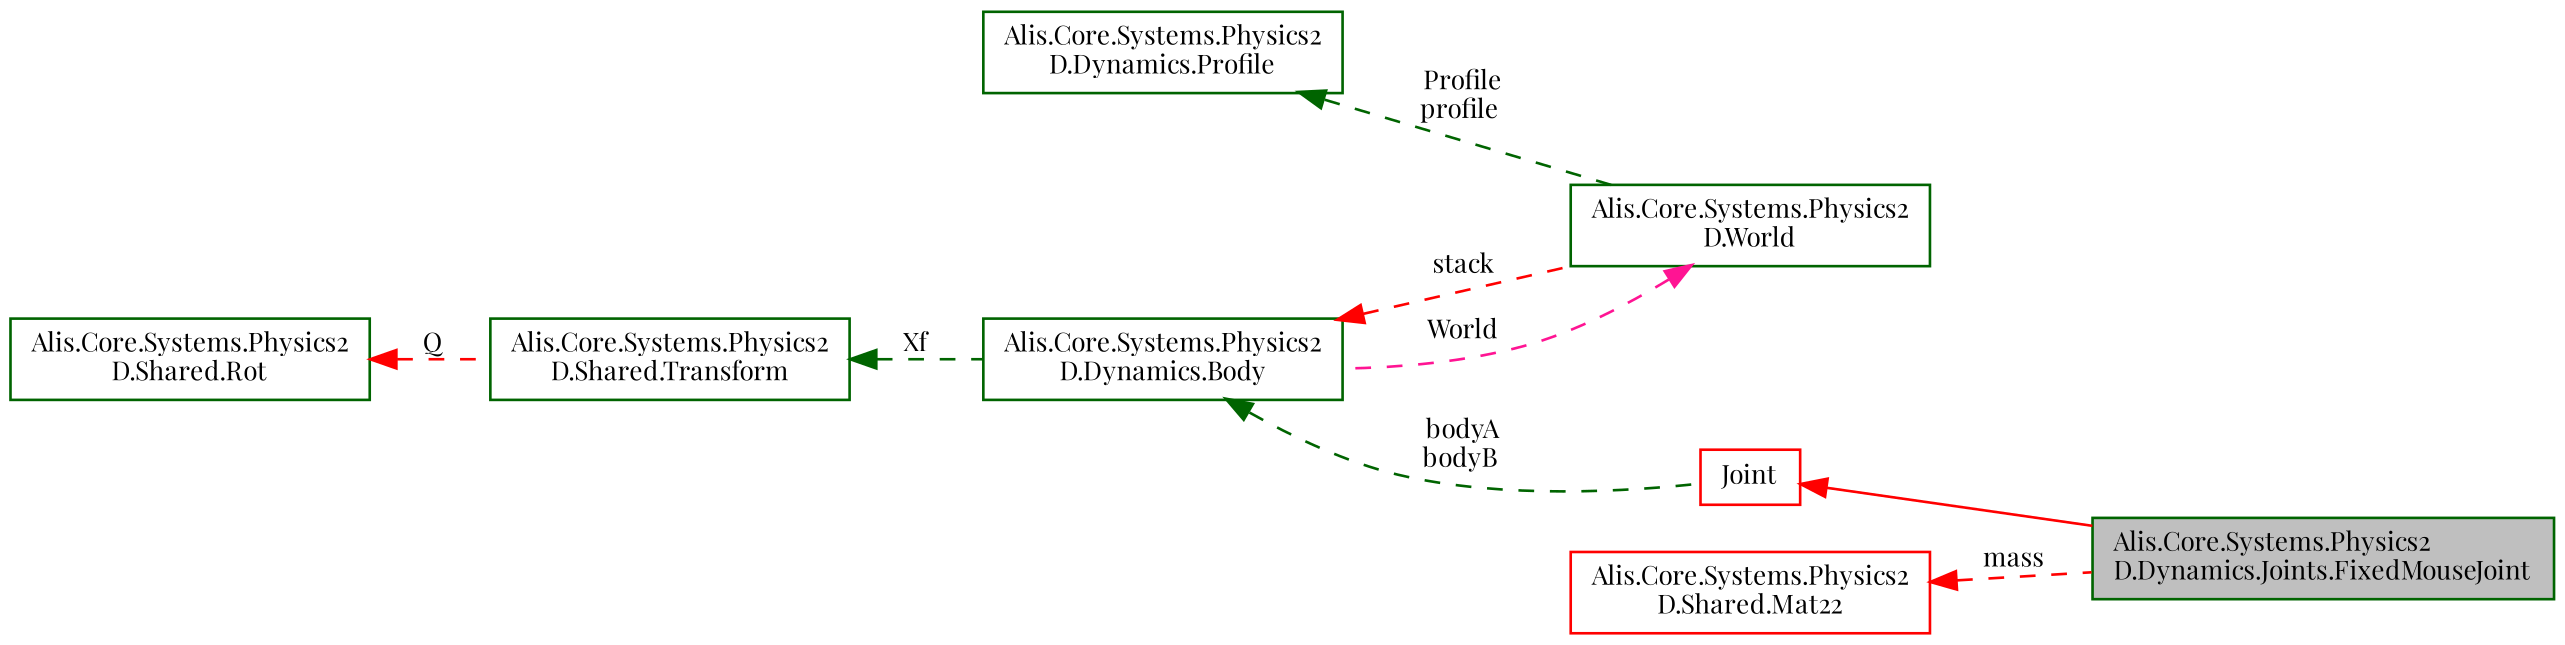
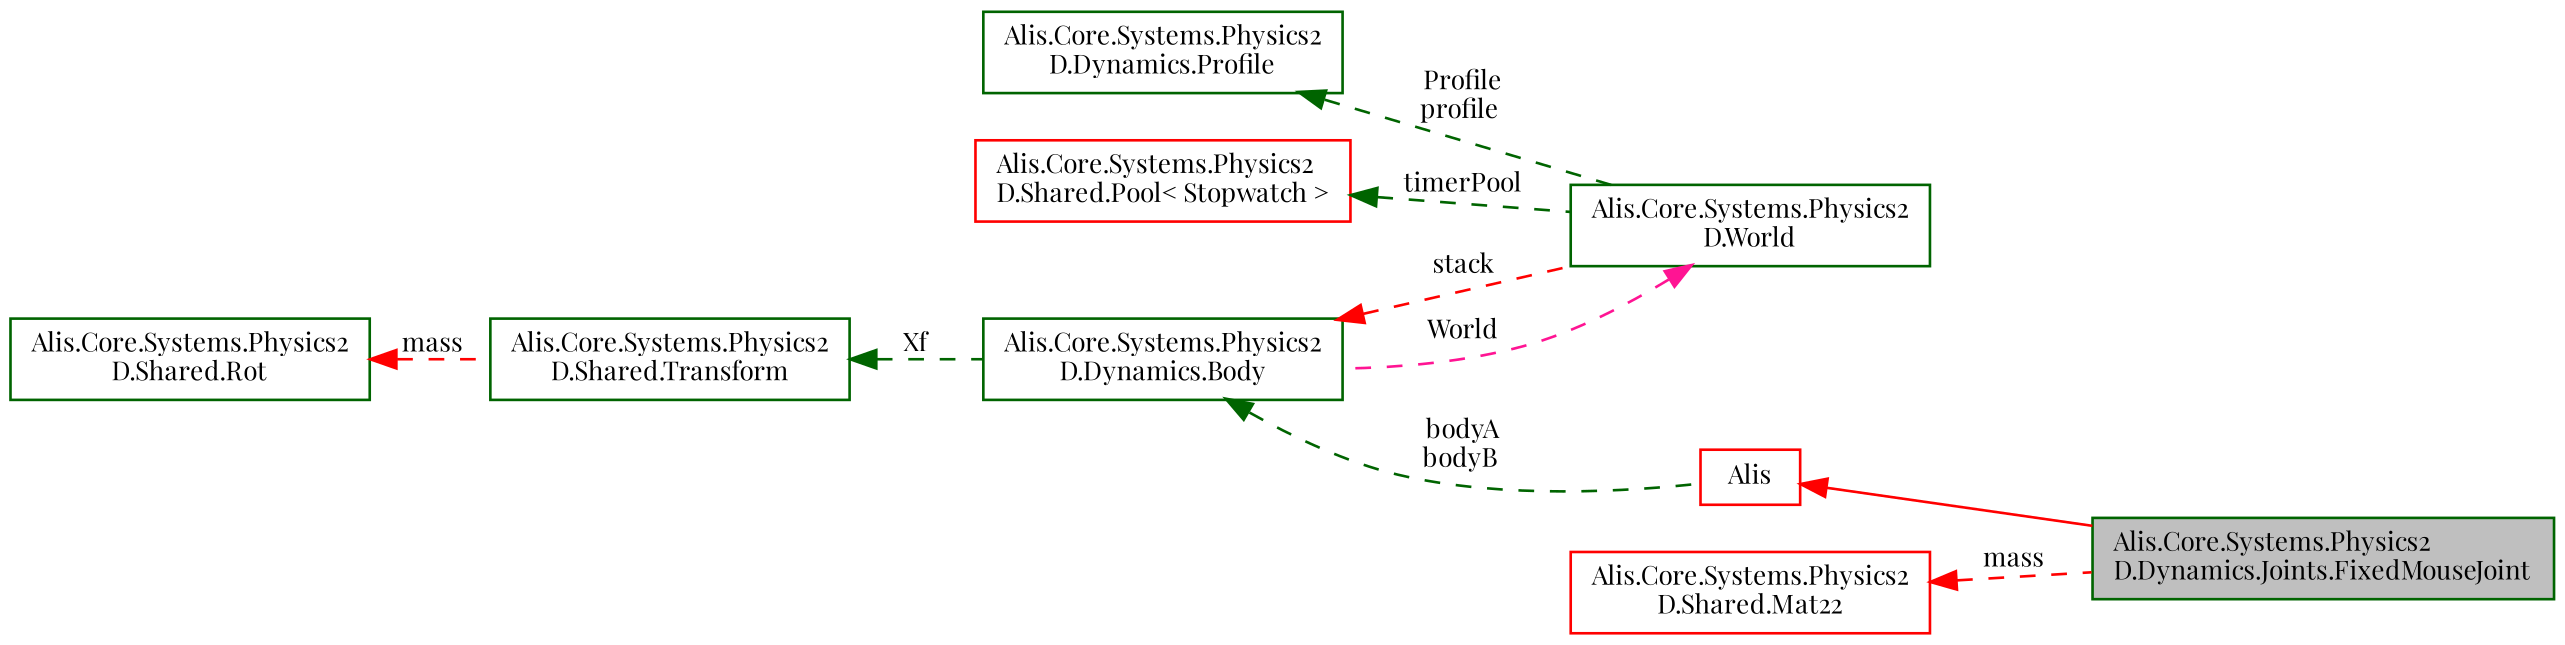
node "Alis.Core.Systems.Physics2 D.Shared.Pool< Stopwatch >": added
edge "Alis.Core.Systems.Physics2 D.Shared.Transform" -> "Alis.Core.Systems.Physics2 D.Shared.Rot": label " Q" -> " mass"
node "Joint": label "Joint" -> "Alis"
